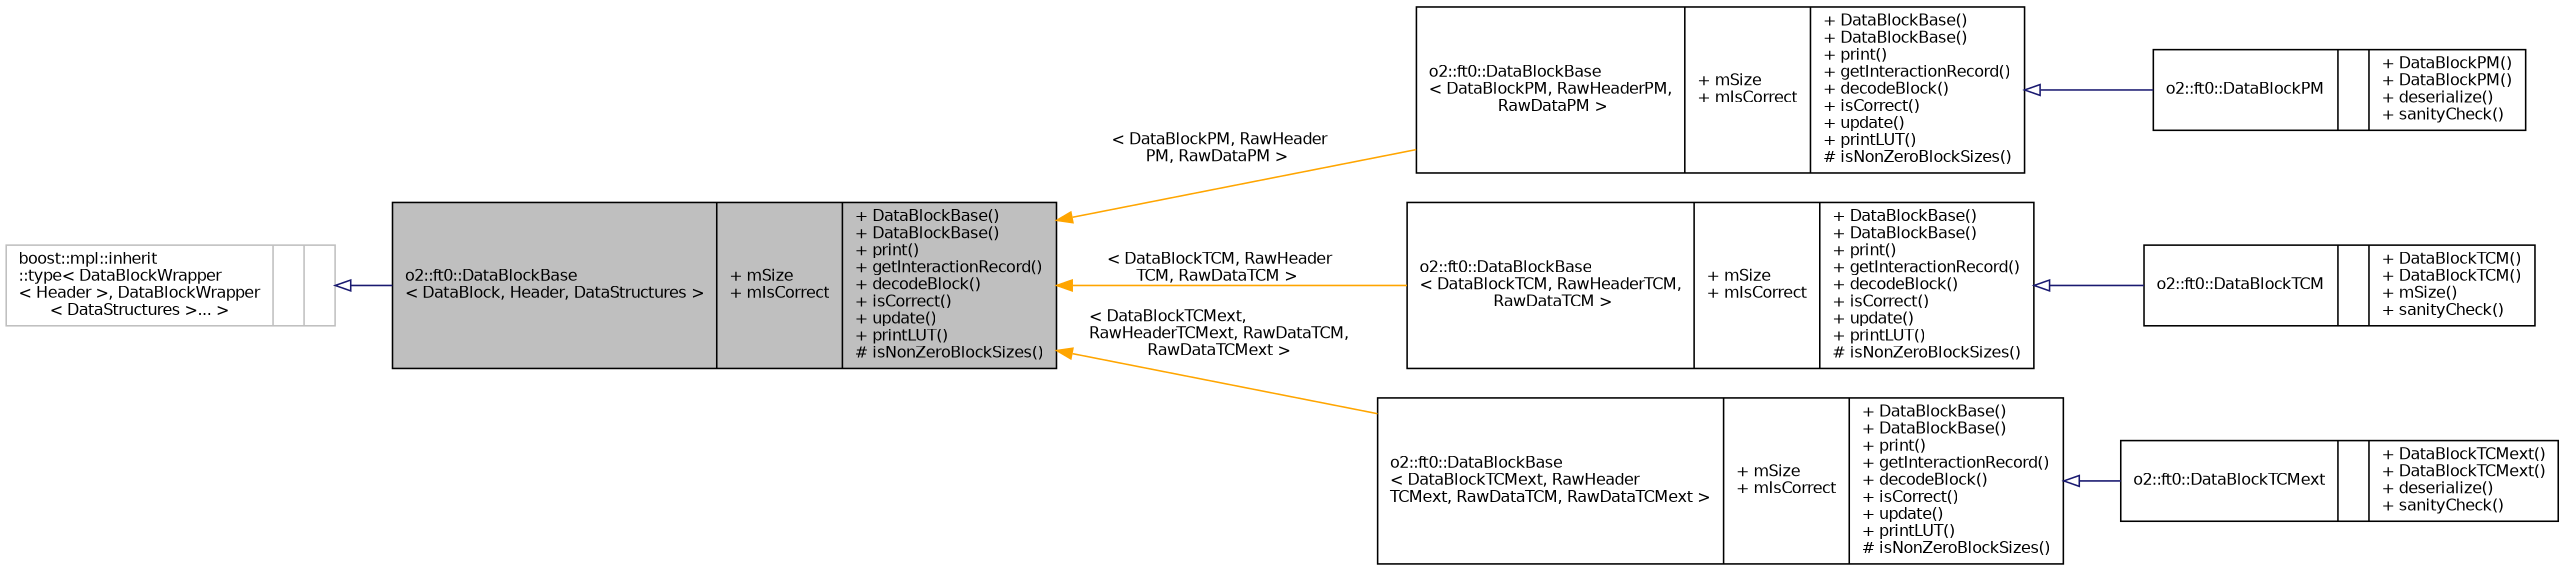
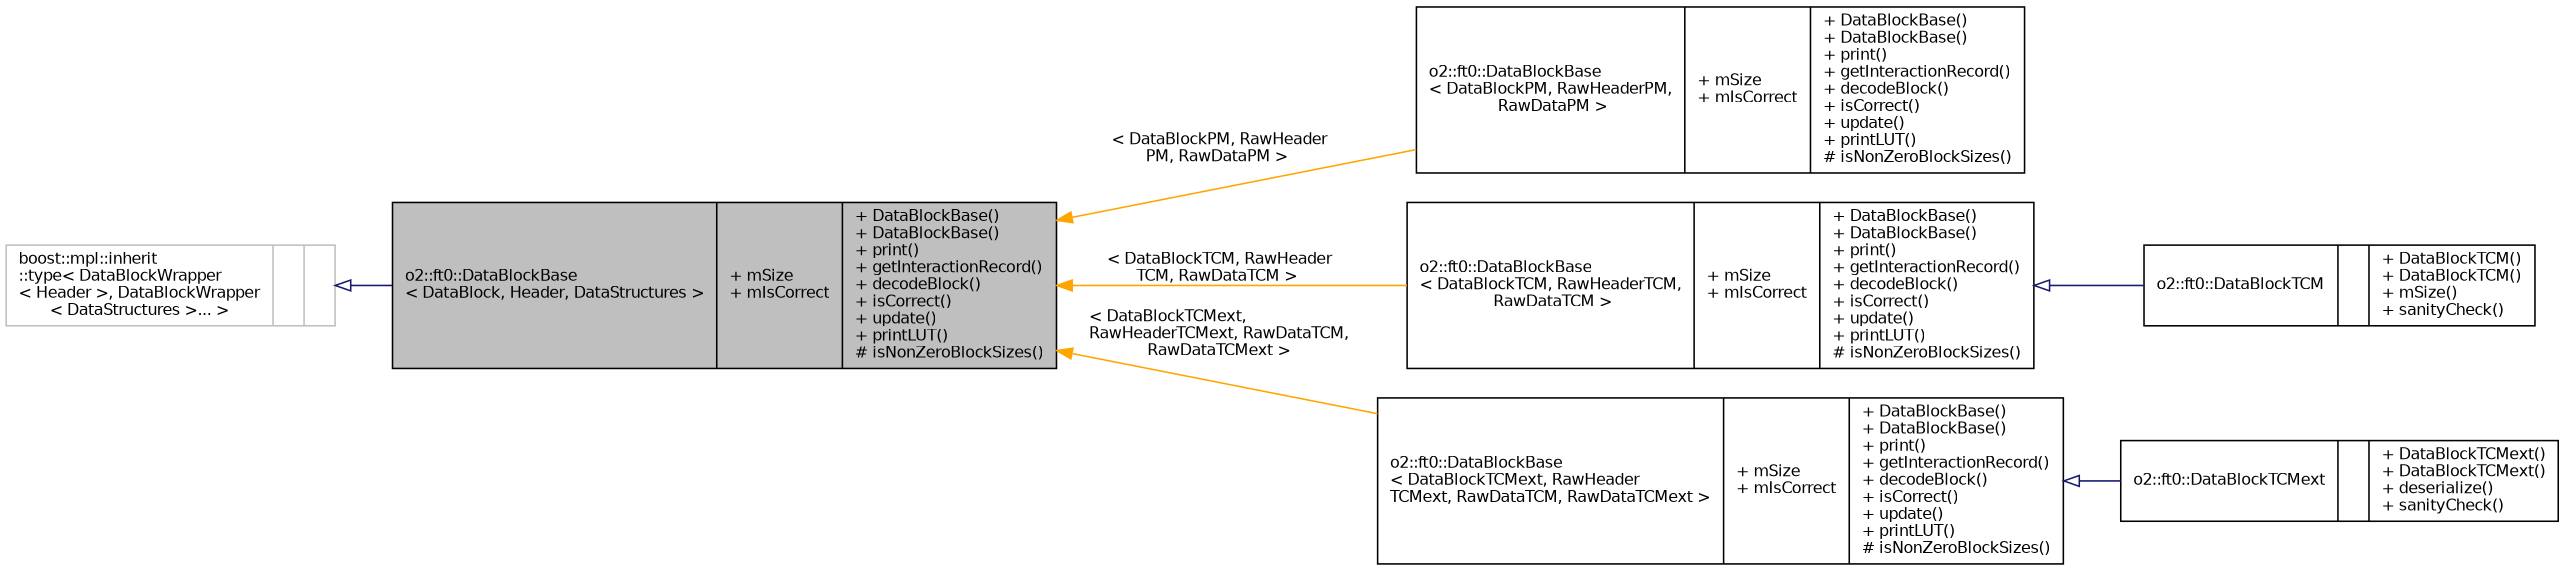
node "o2::ft0::DataBlockPM": removed
